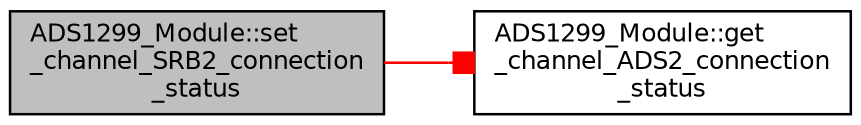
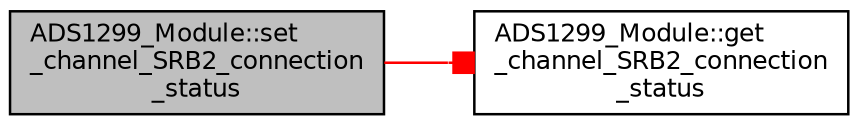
node "ADS1299_Module::get _channel_ADS2_connection _status": label "ADS1299_Module::get _channel_ADS2_connection _status" -> "ADS1299_Module::get _channel_SRB2_connection _status"
